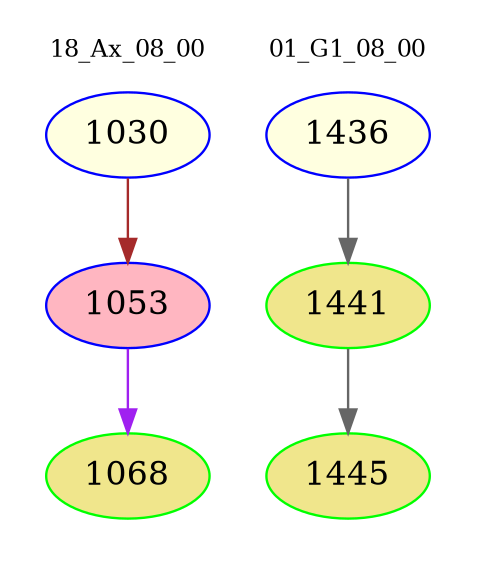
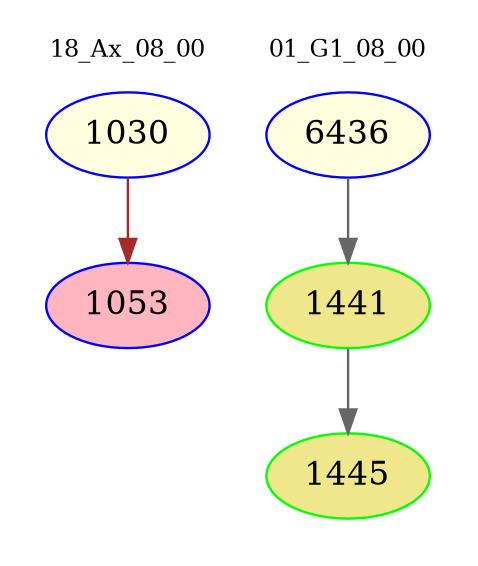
node "1436": label "1436" -> "6436"
node "1068": removed
